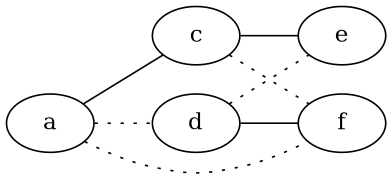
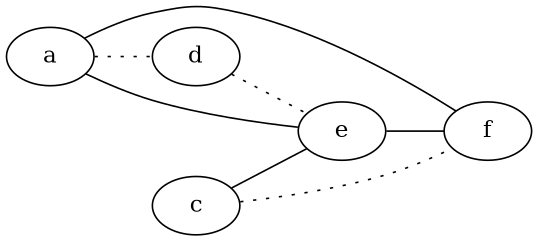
edge "c" -- "a": now "e" -- "a"
edge "d" -- "f": now "e" -- "f"
edge "a" -- "f": style dotted -> solid
